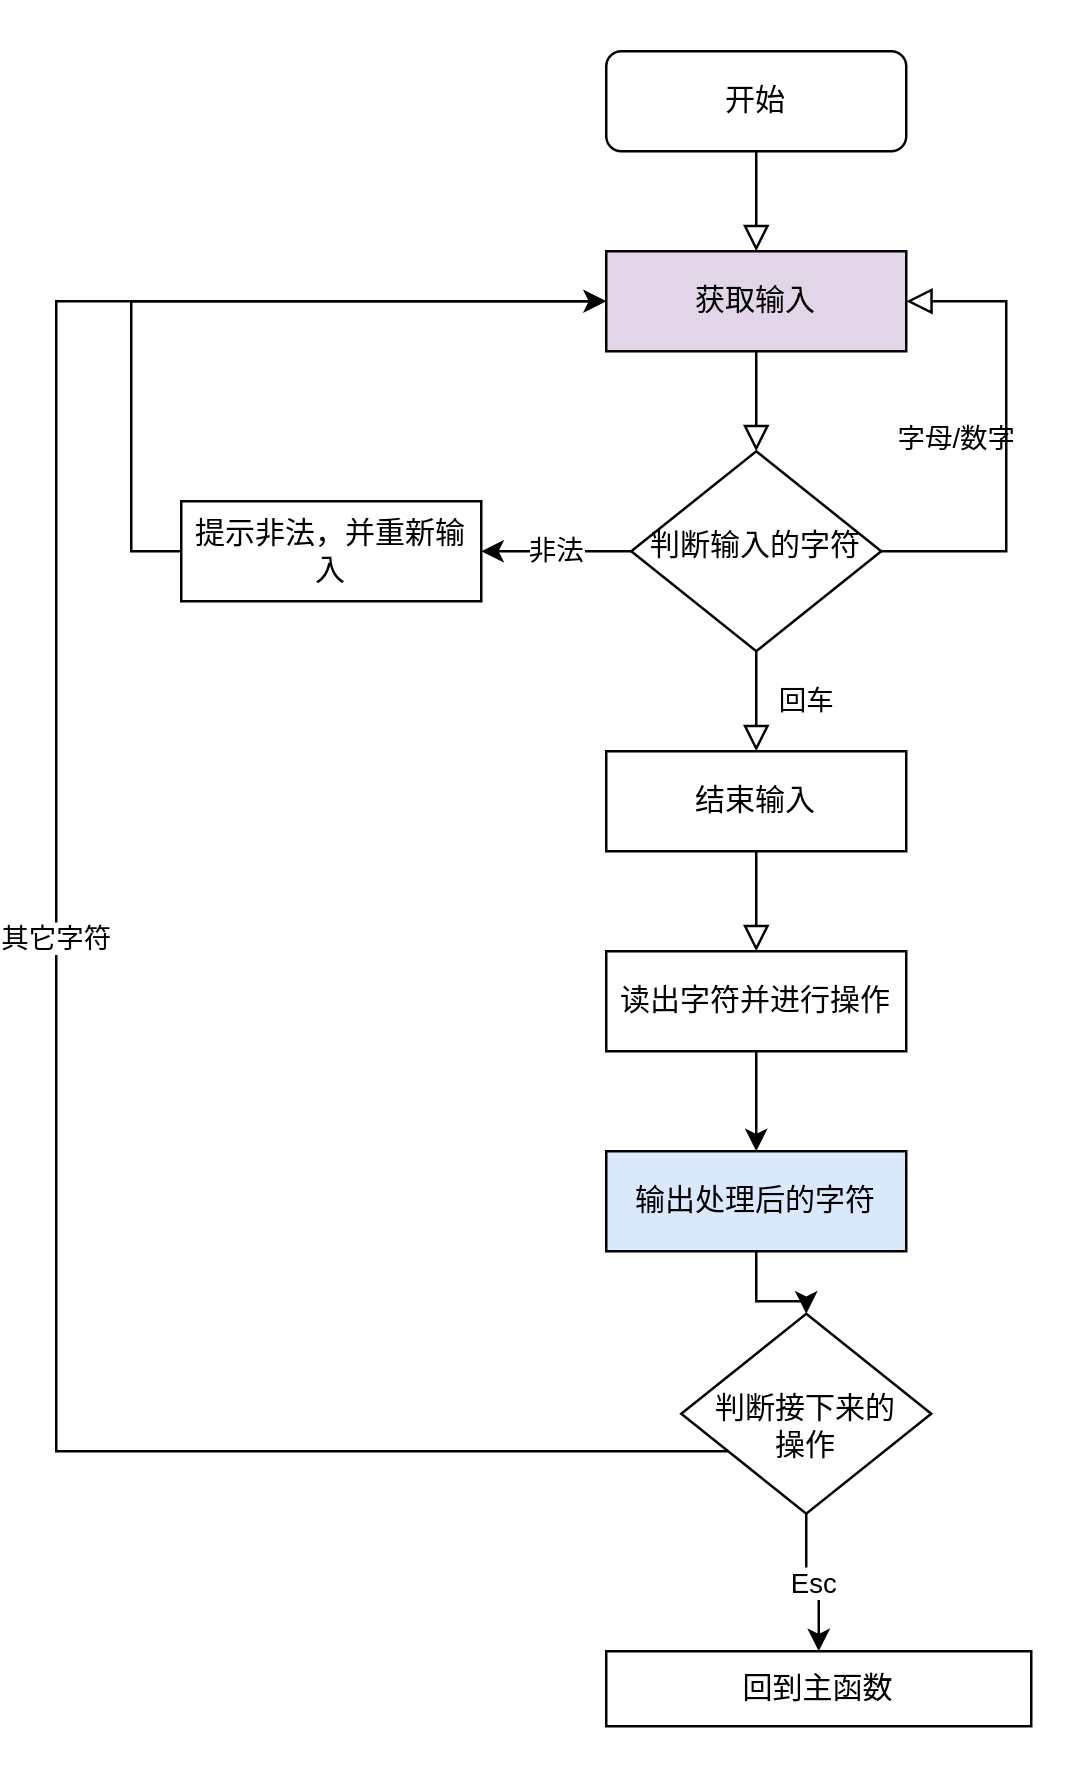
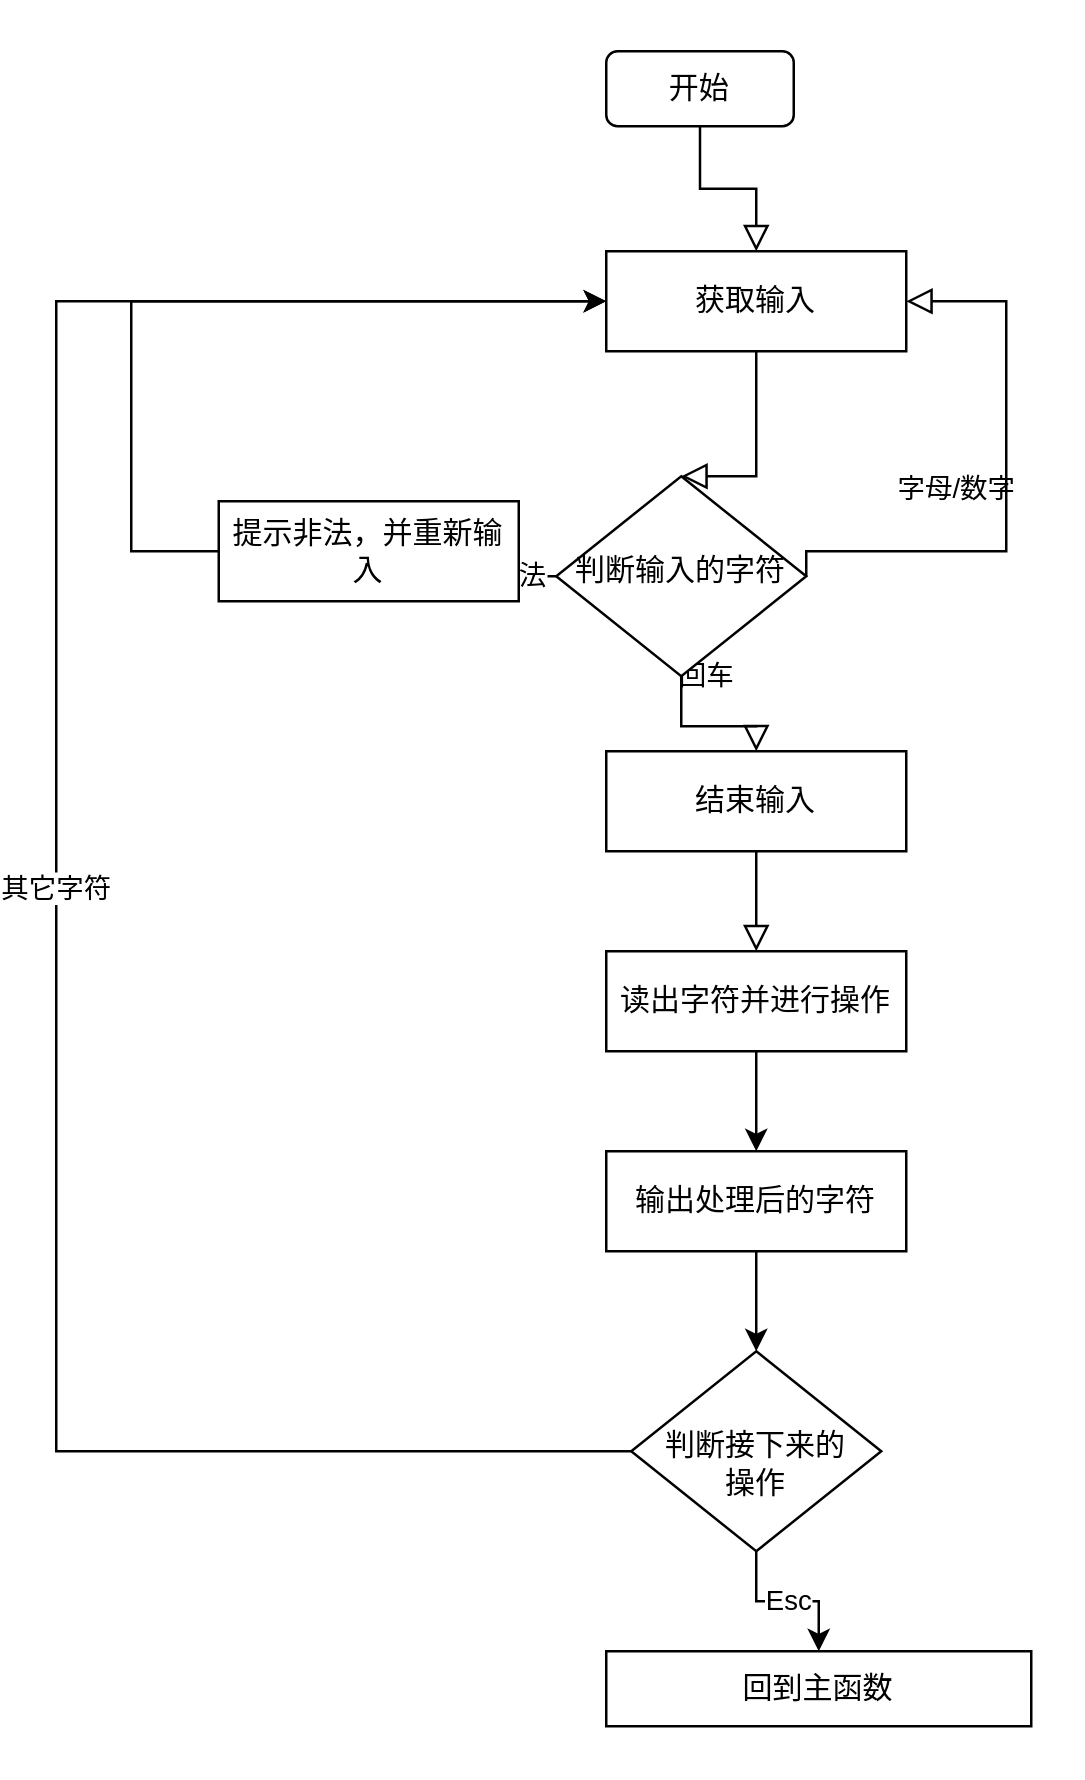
node "开始": size 300x100 -> 188x75
node "获取输入": fillcolor #e1d5e7 -> #ffffff
node "提示非法，并重新输入": moved (331, 551) -> (369, 551)
node "判断输入的字符": moved (756, 551) -> (681, 576)
node "输出处理后的字符": fillcolor #dae8fc -> #ffffff
node "判断接下来的 操作": moved (806, 1414) -> (756, 1451)
